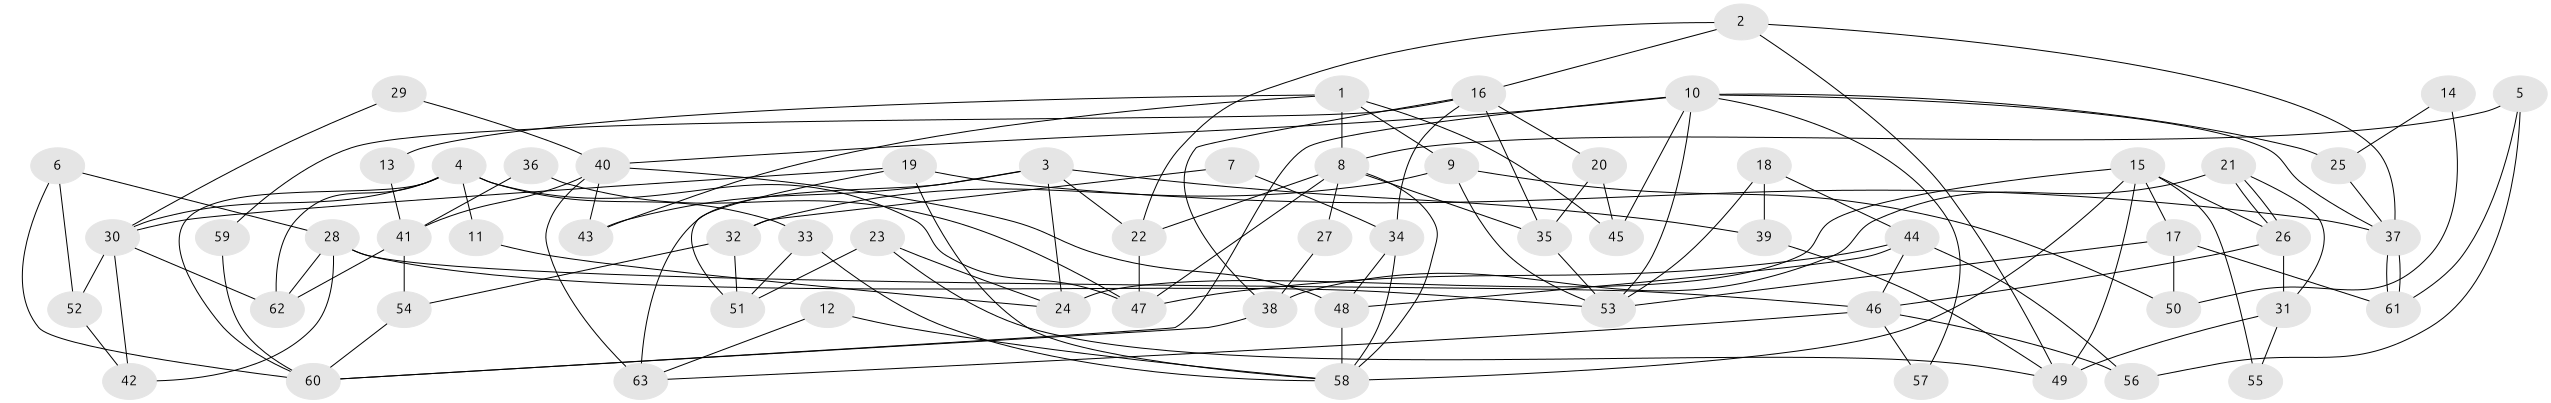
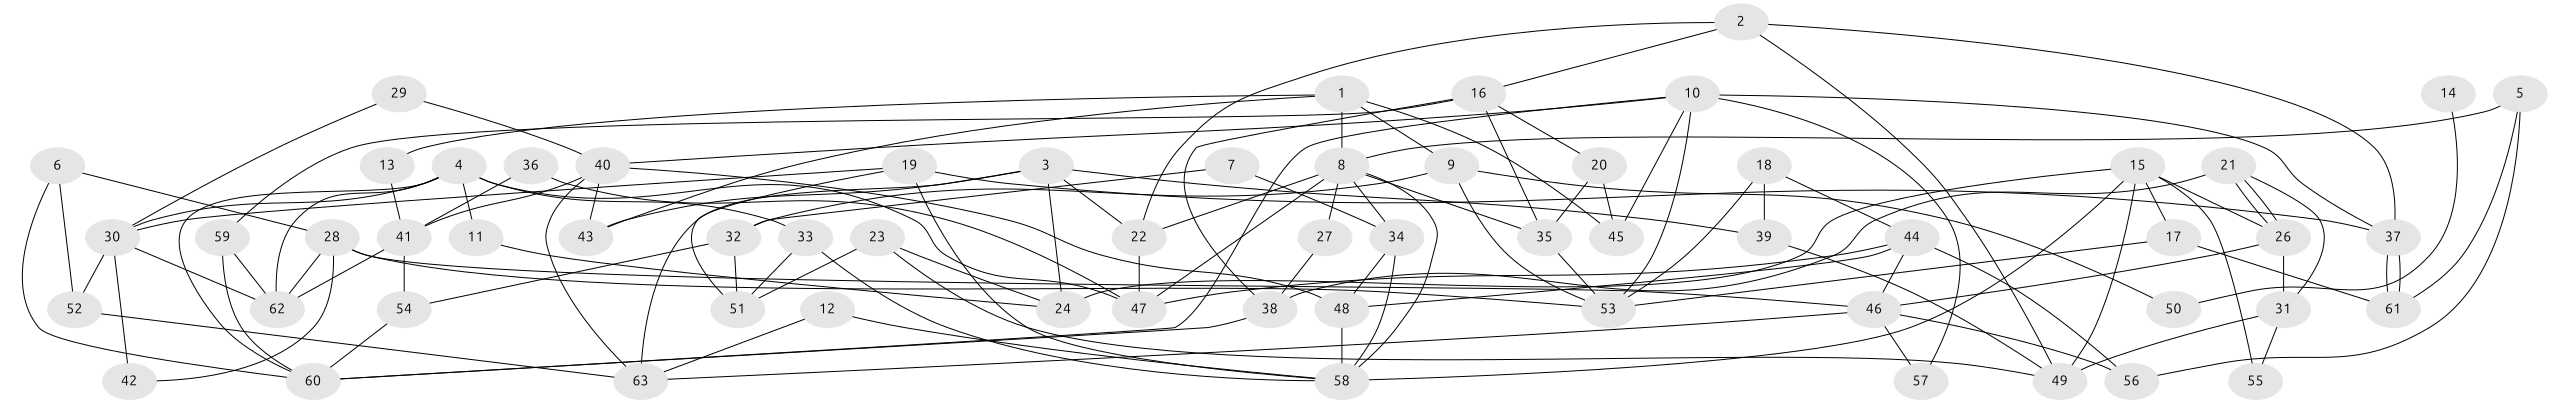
edge "16" -- "34": now "8" -- "34"
node "25": removed
edge "59" -- "62": added
edge "17" -- "50": removed
edge "52" -- "42": now "52" -- "63"
